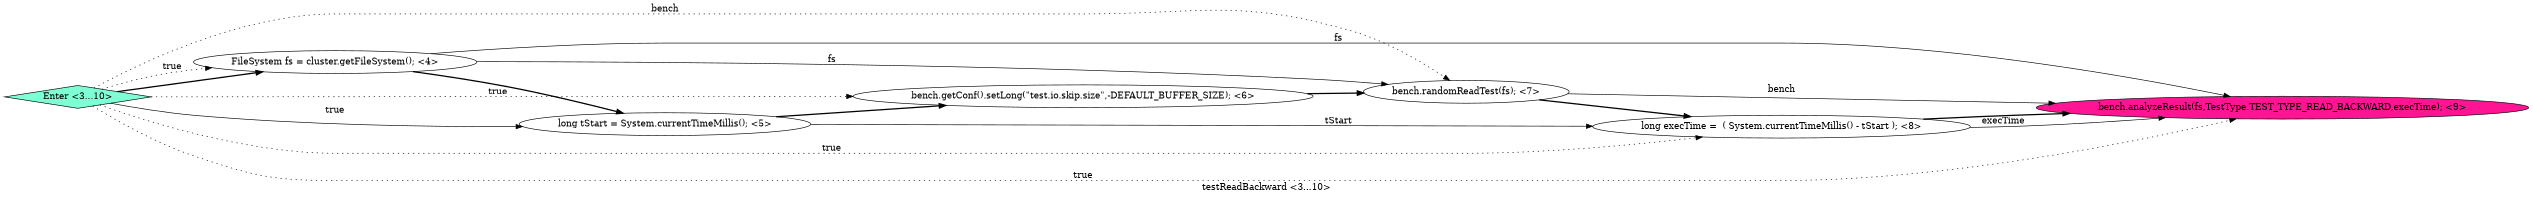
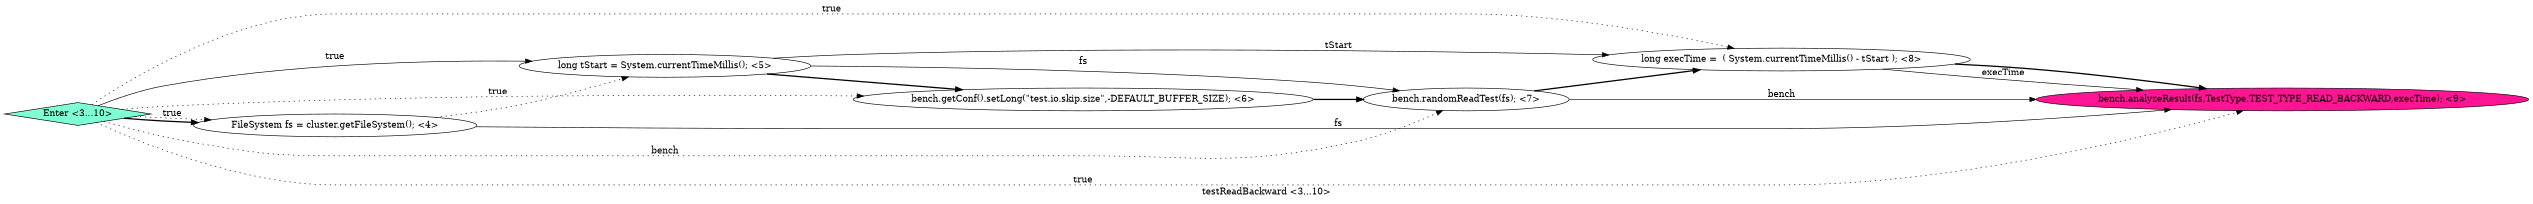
edge "FileSystem fs = cluster.getFileSystem(); <4>" -> "bench.randomReadTest(fs); <7>": now "long tStart = System.currentTimeMillis(); <5>" -> "bench.randomReadTest(fs); <7>"
edge "FileSystem fs = cluster.getFileSystem(); <4>" -> "long tStart = System.currentTimeMillis(); <5>": style bold -> dotted
